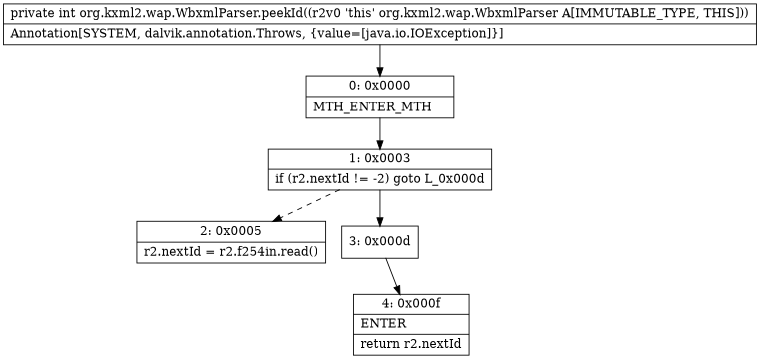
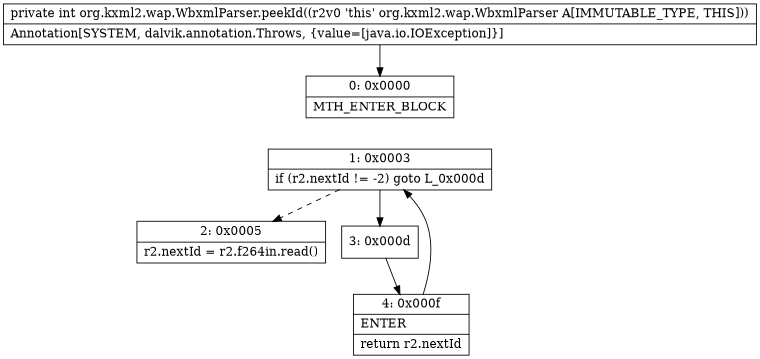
node "0: 0x0000": text "MTH_ENTER_MTH" -> "MTH_ENTER_BLOCK"
edge "0: 0x0000" -> "1: 0x0003": now "4: 0x000f" -> "1: 0x0003"
node "2: 0x0005": text "r2.nextId = r2.f254in.read()" -> "r2.nextId = r2.f264in.read()"
